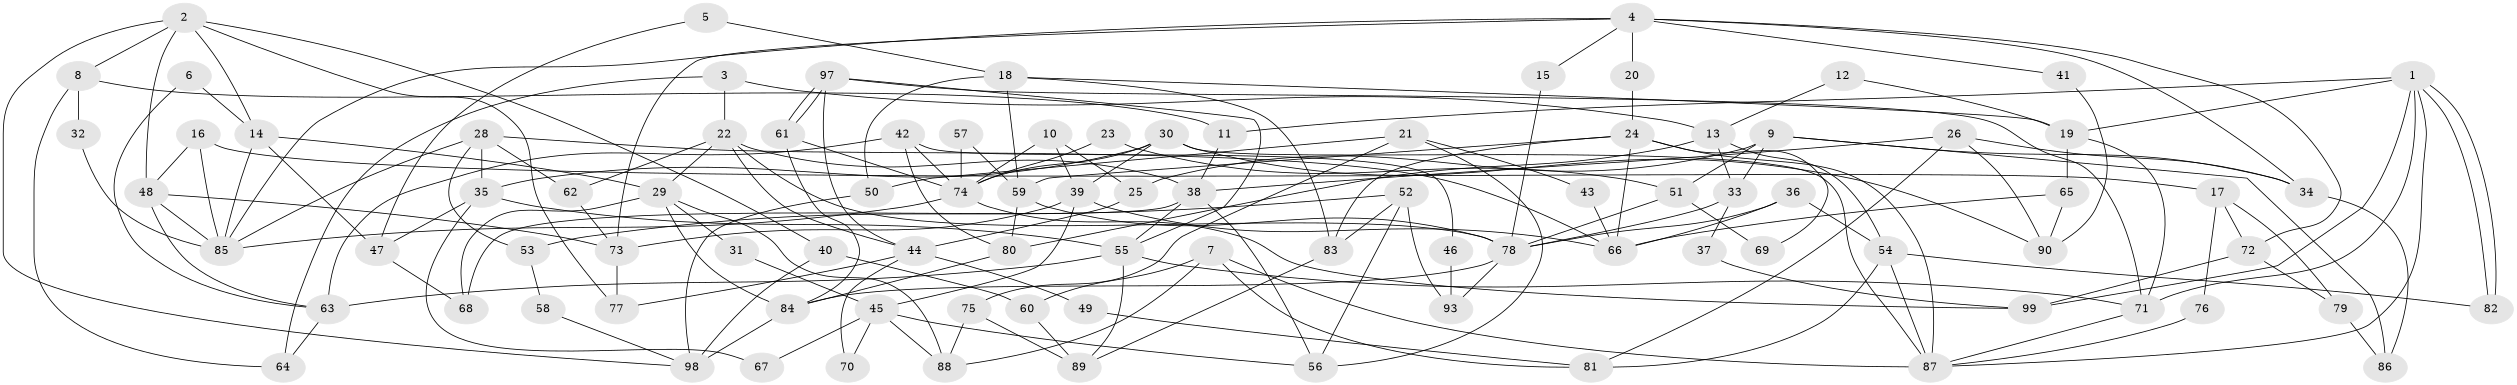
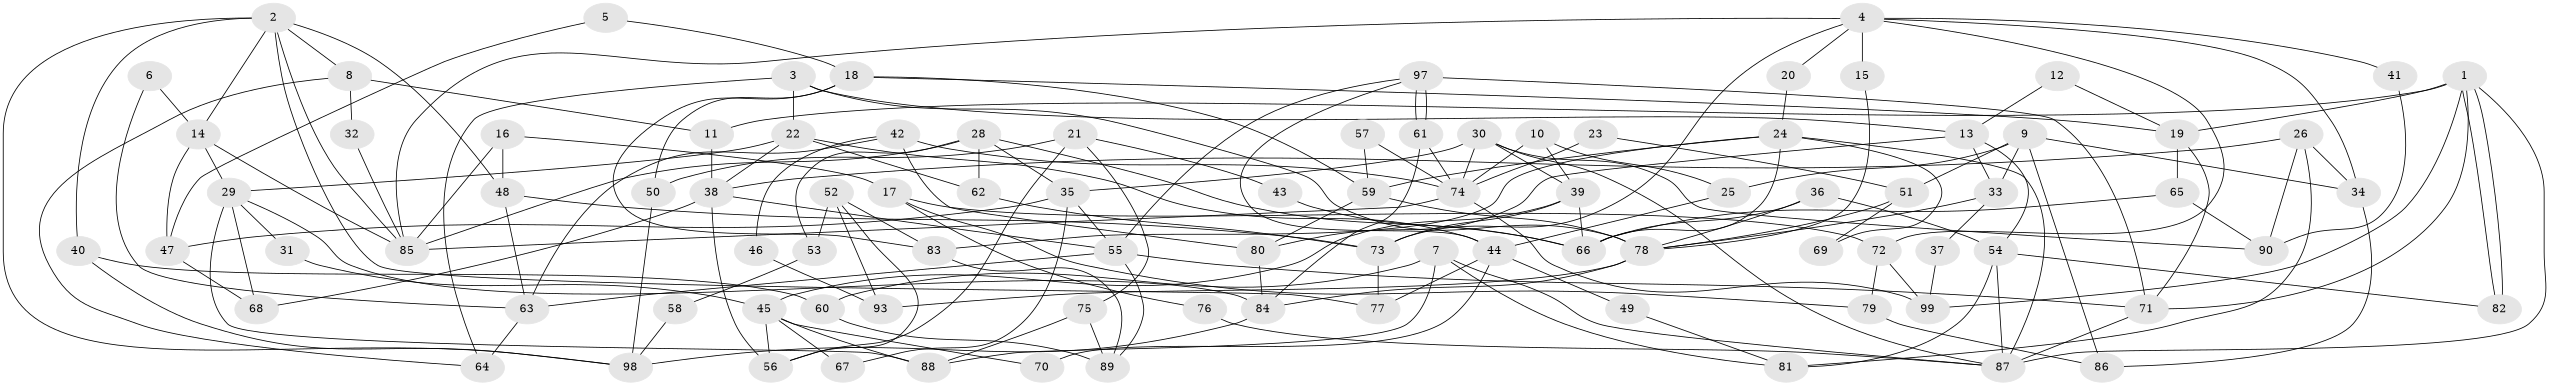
edge "22" -- "78": now "3" -- "78"
edge "48" -- "85": now "2" -- "85"
